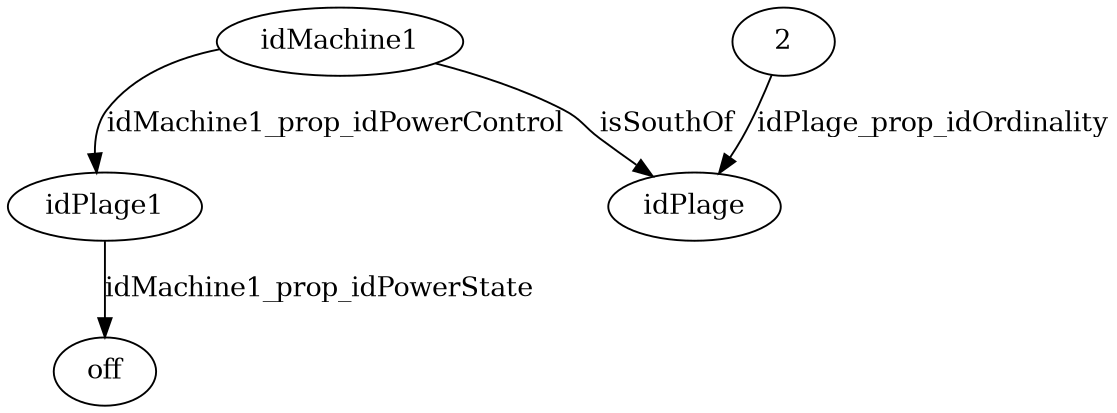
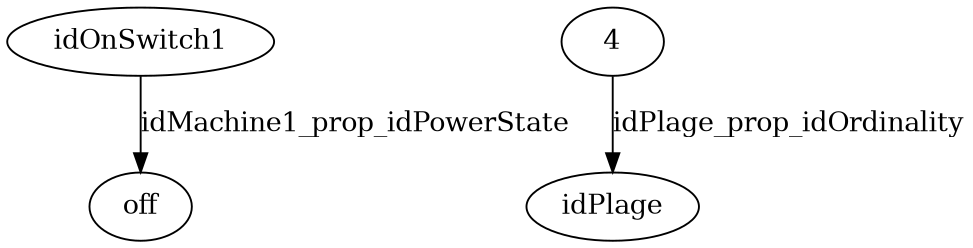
node "idMachine1": removed
node "2": label "2" -> "4"
node "idPlage1": label "idPlage1" -> "idOnSwitch1"
